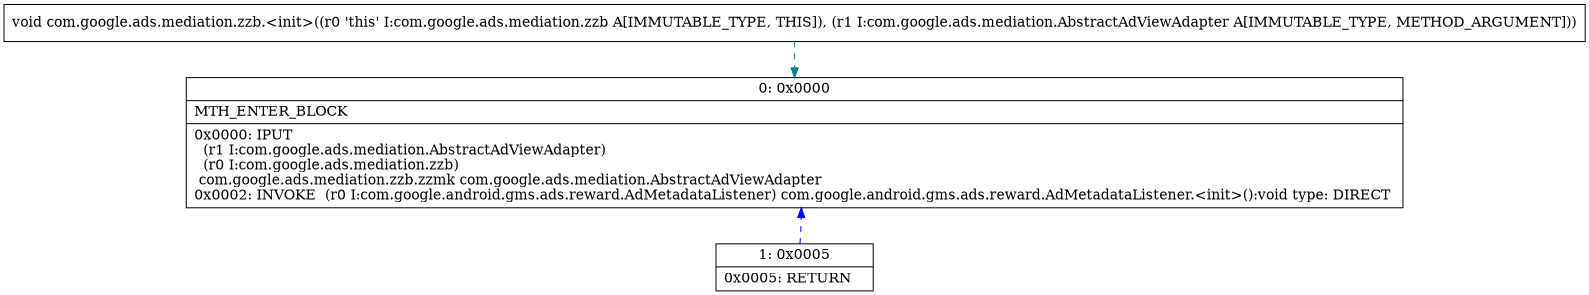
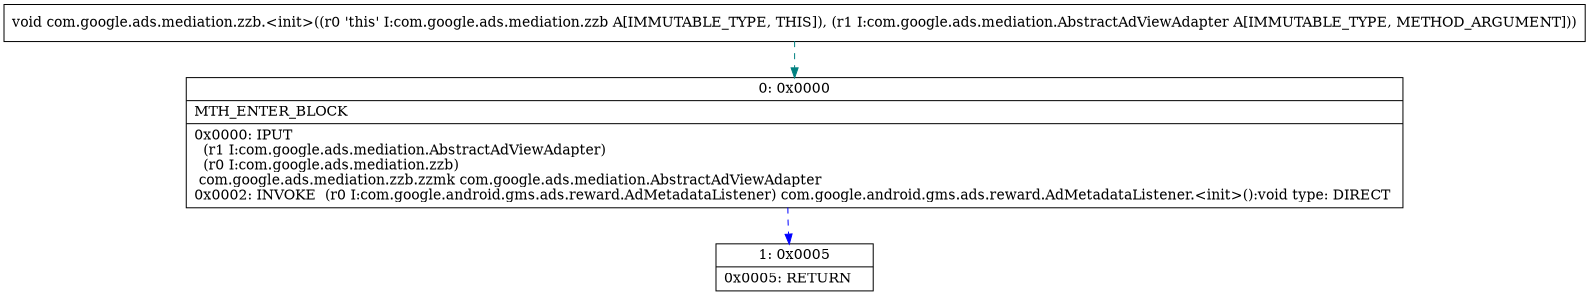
edge "1: 0x0005" -> "0: 0x0000": reversed
